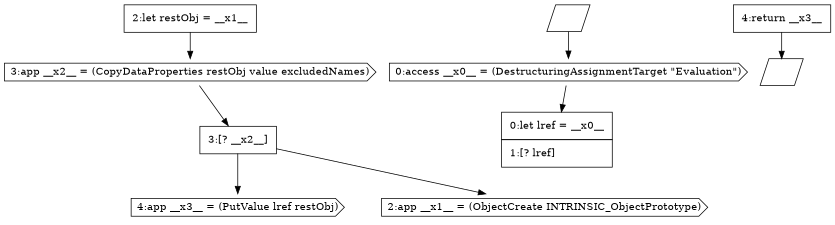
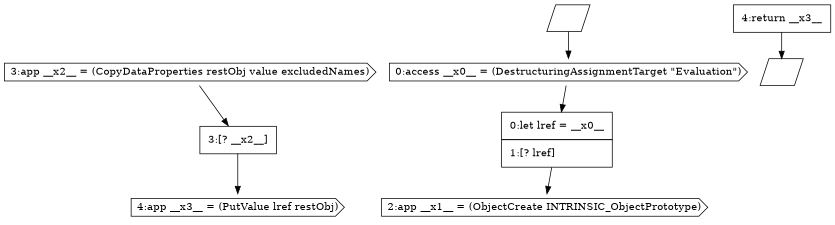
node "2:let restObj = __x1__": removed
edge "3:[? __x2__]" -> "2:app __x1__ = (ObjectCreate INTRINSIC_ObjectPrototype)": now "0:let lref = __x0__" -> "2:app __x1__ = (ObjectCreate INTRINSIC_ObjectPrototype)"
